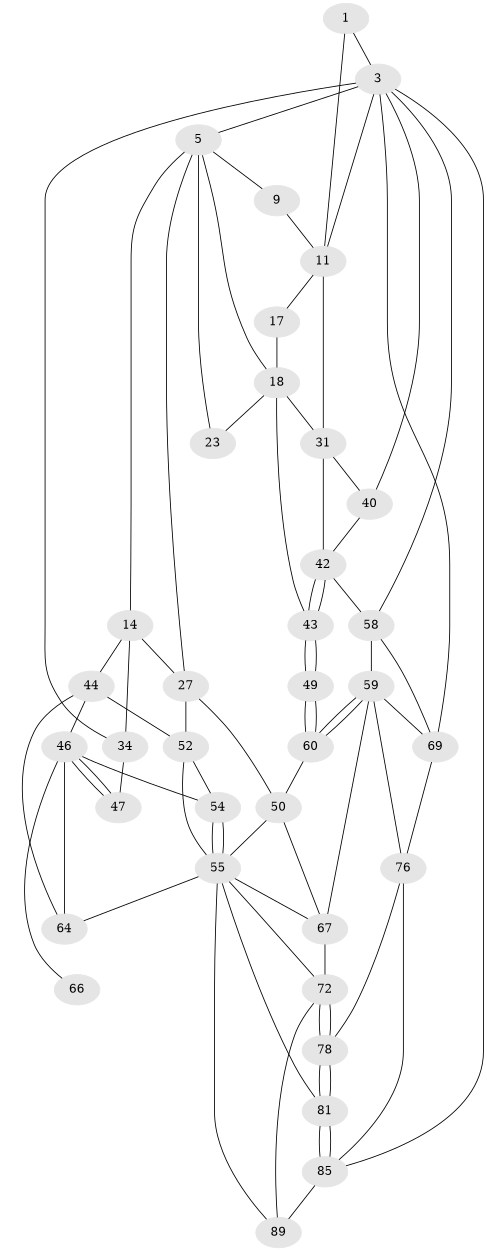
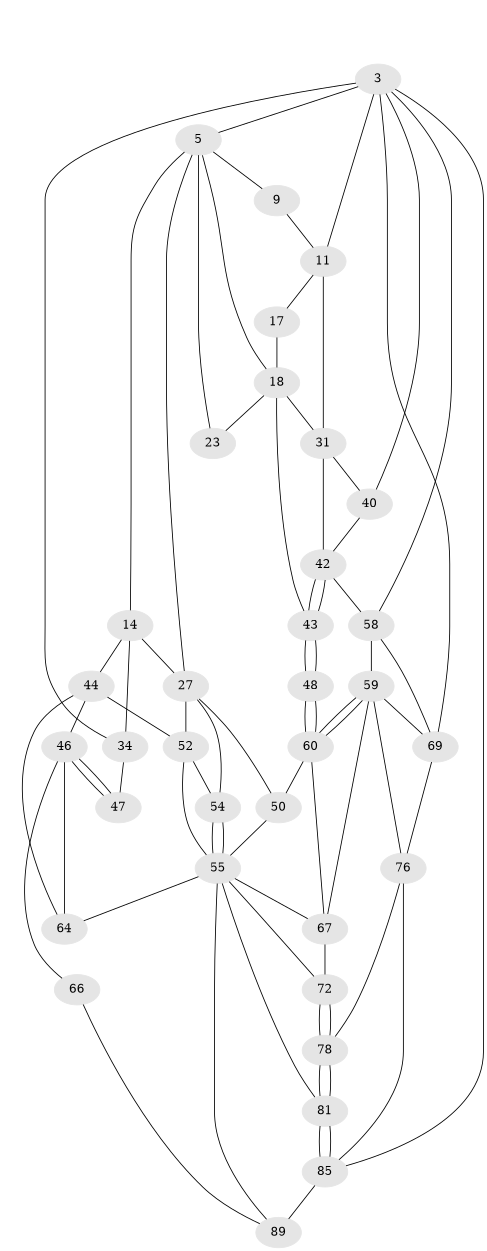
node "1": removed
node "49": label "49" -> "48"
edge "46" -- "54": now "27" -- "54"
edge "50" -- "67": now "60" -- "67"
edge "72" -- "89": now "66" -- "89"
